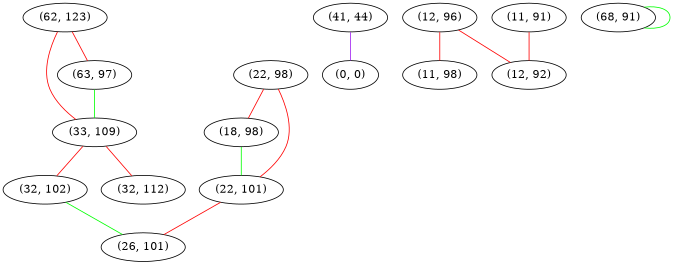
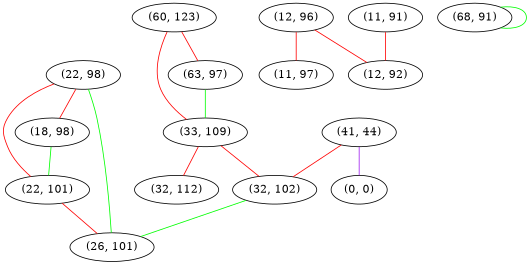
node "(62, 123)": label "(62, 123)" -> "(60, 123)"
node "(11, 98)": label "(11, 98)" -> "(11, 97)"
edge "(22, 98)" -- "(26, 101)": added
edge "(41, 44)" -- "(32, 102)": added
